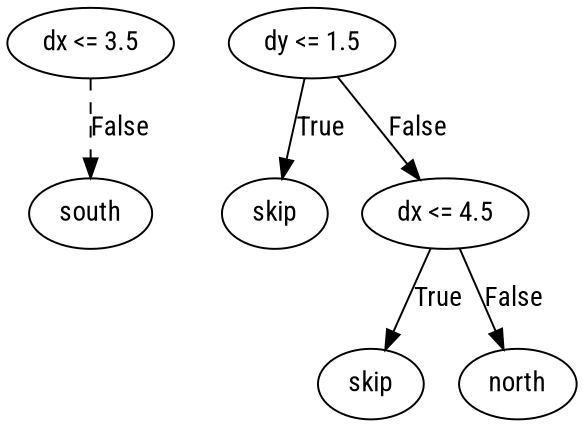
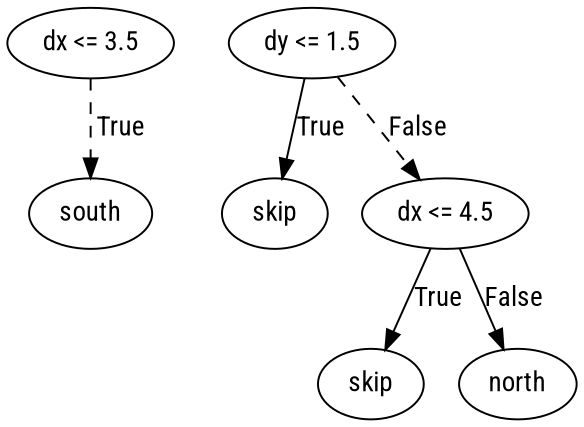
edge "dy <= 1.5" -> "dx <= 4.5": style solid -> dashed
edge "dx <= 3.5" -> "south": label "False" -> "True"
